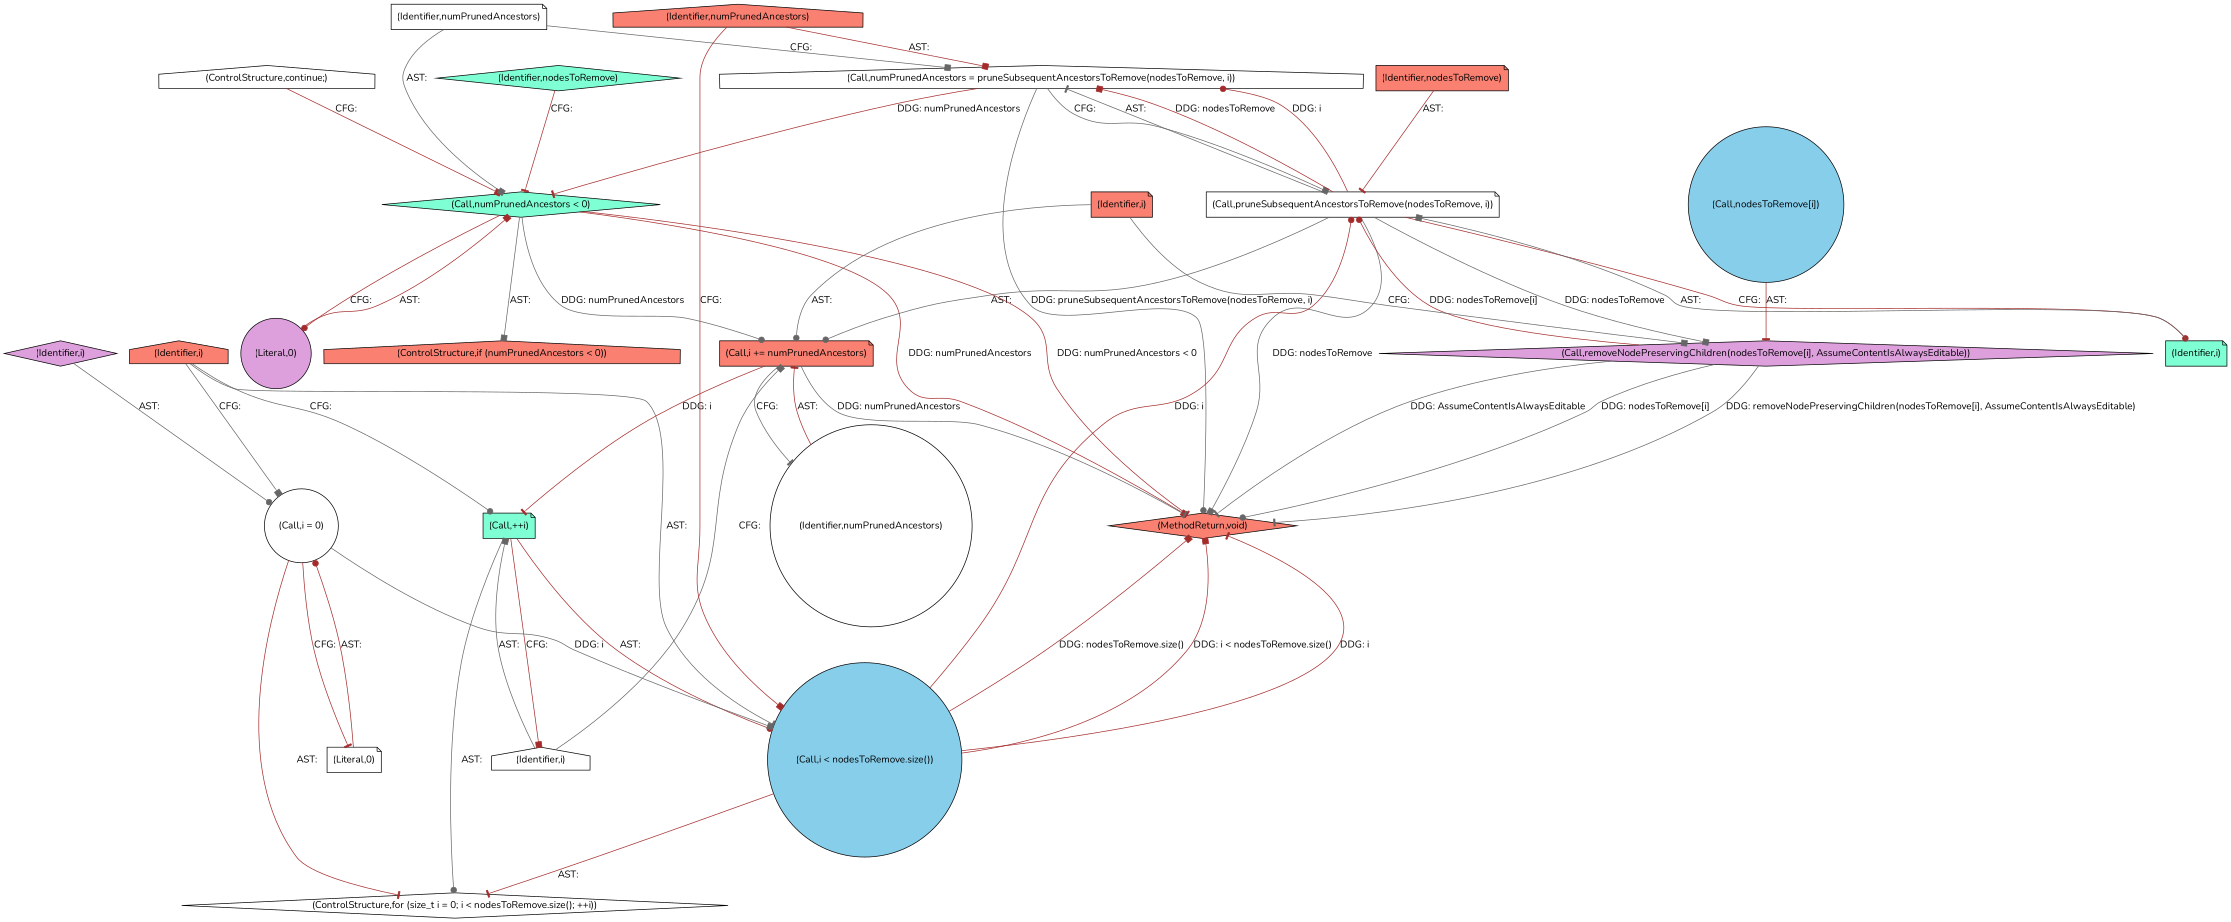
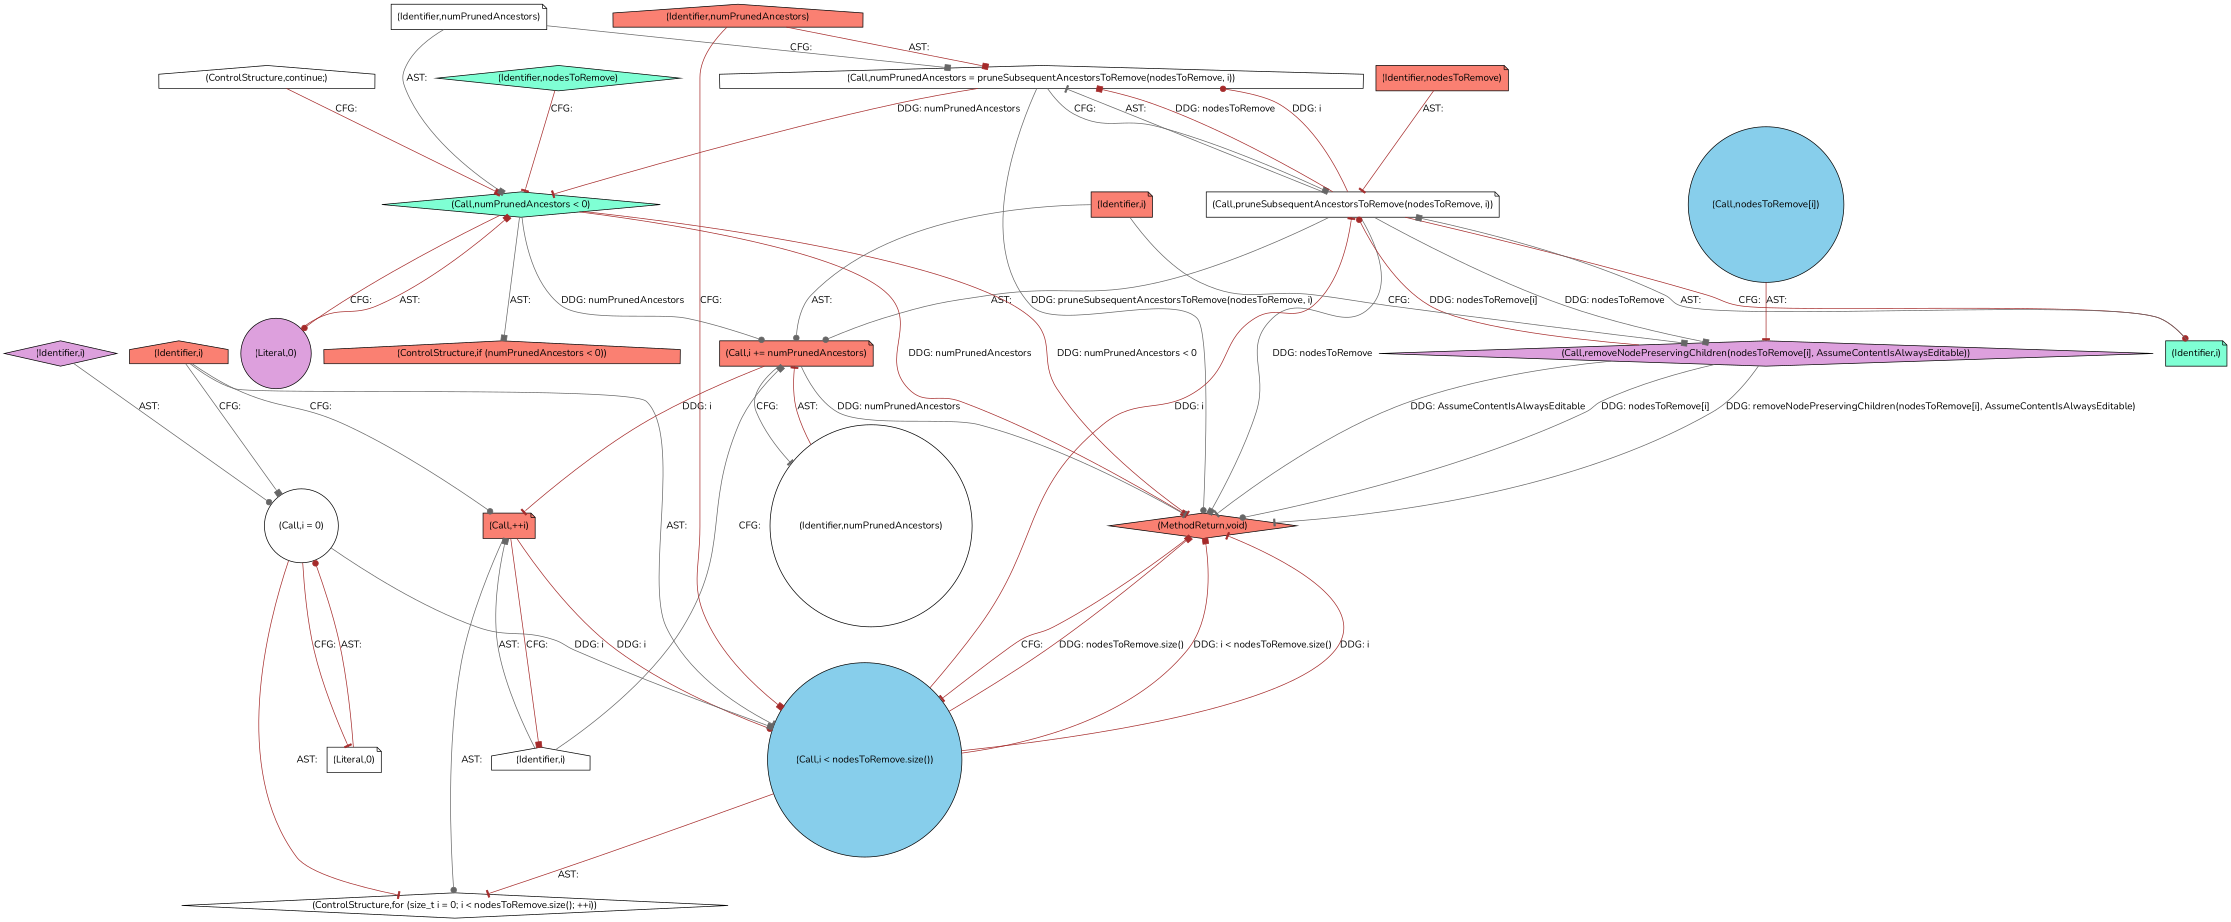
edge "(Call,i < nodesToRemove.size())" -> "(Call,pruneSubsequentAncestorsToRemove(nodesToRemove, i))": arrowhead dot -> tee
node "(Call,++i)": fillcolor aquamarine -> salmon
edge "(MethodReturn,void)" -> "(Call,i < nodesToRemove.size())": added, label "CFG:"
edge "(Call,++i)" -> "(Call,i < nodesToRemove.size())": label "AST: " -> "DDG: i"
